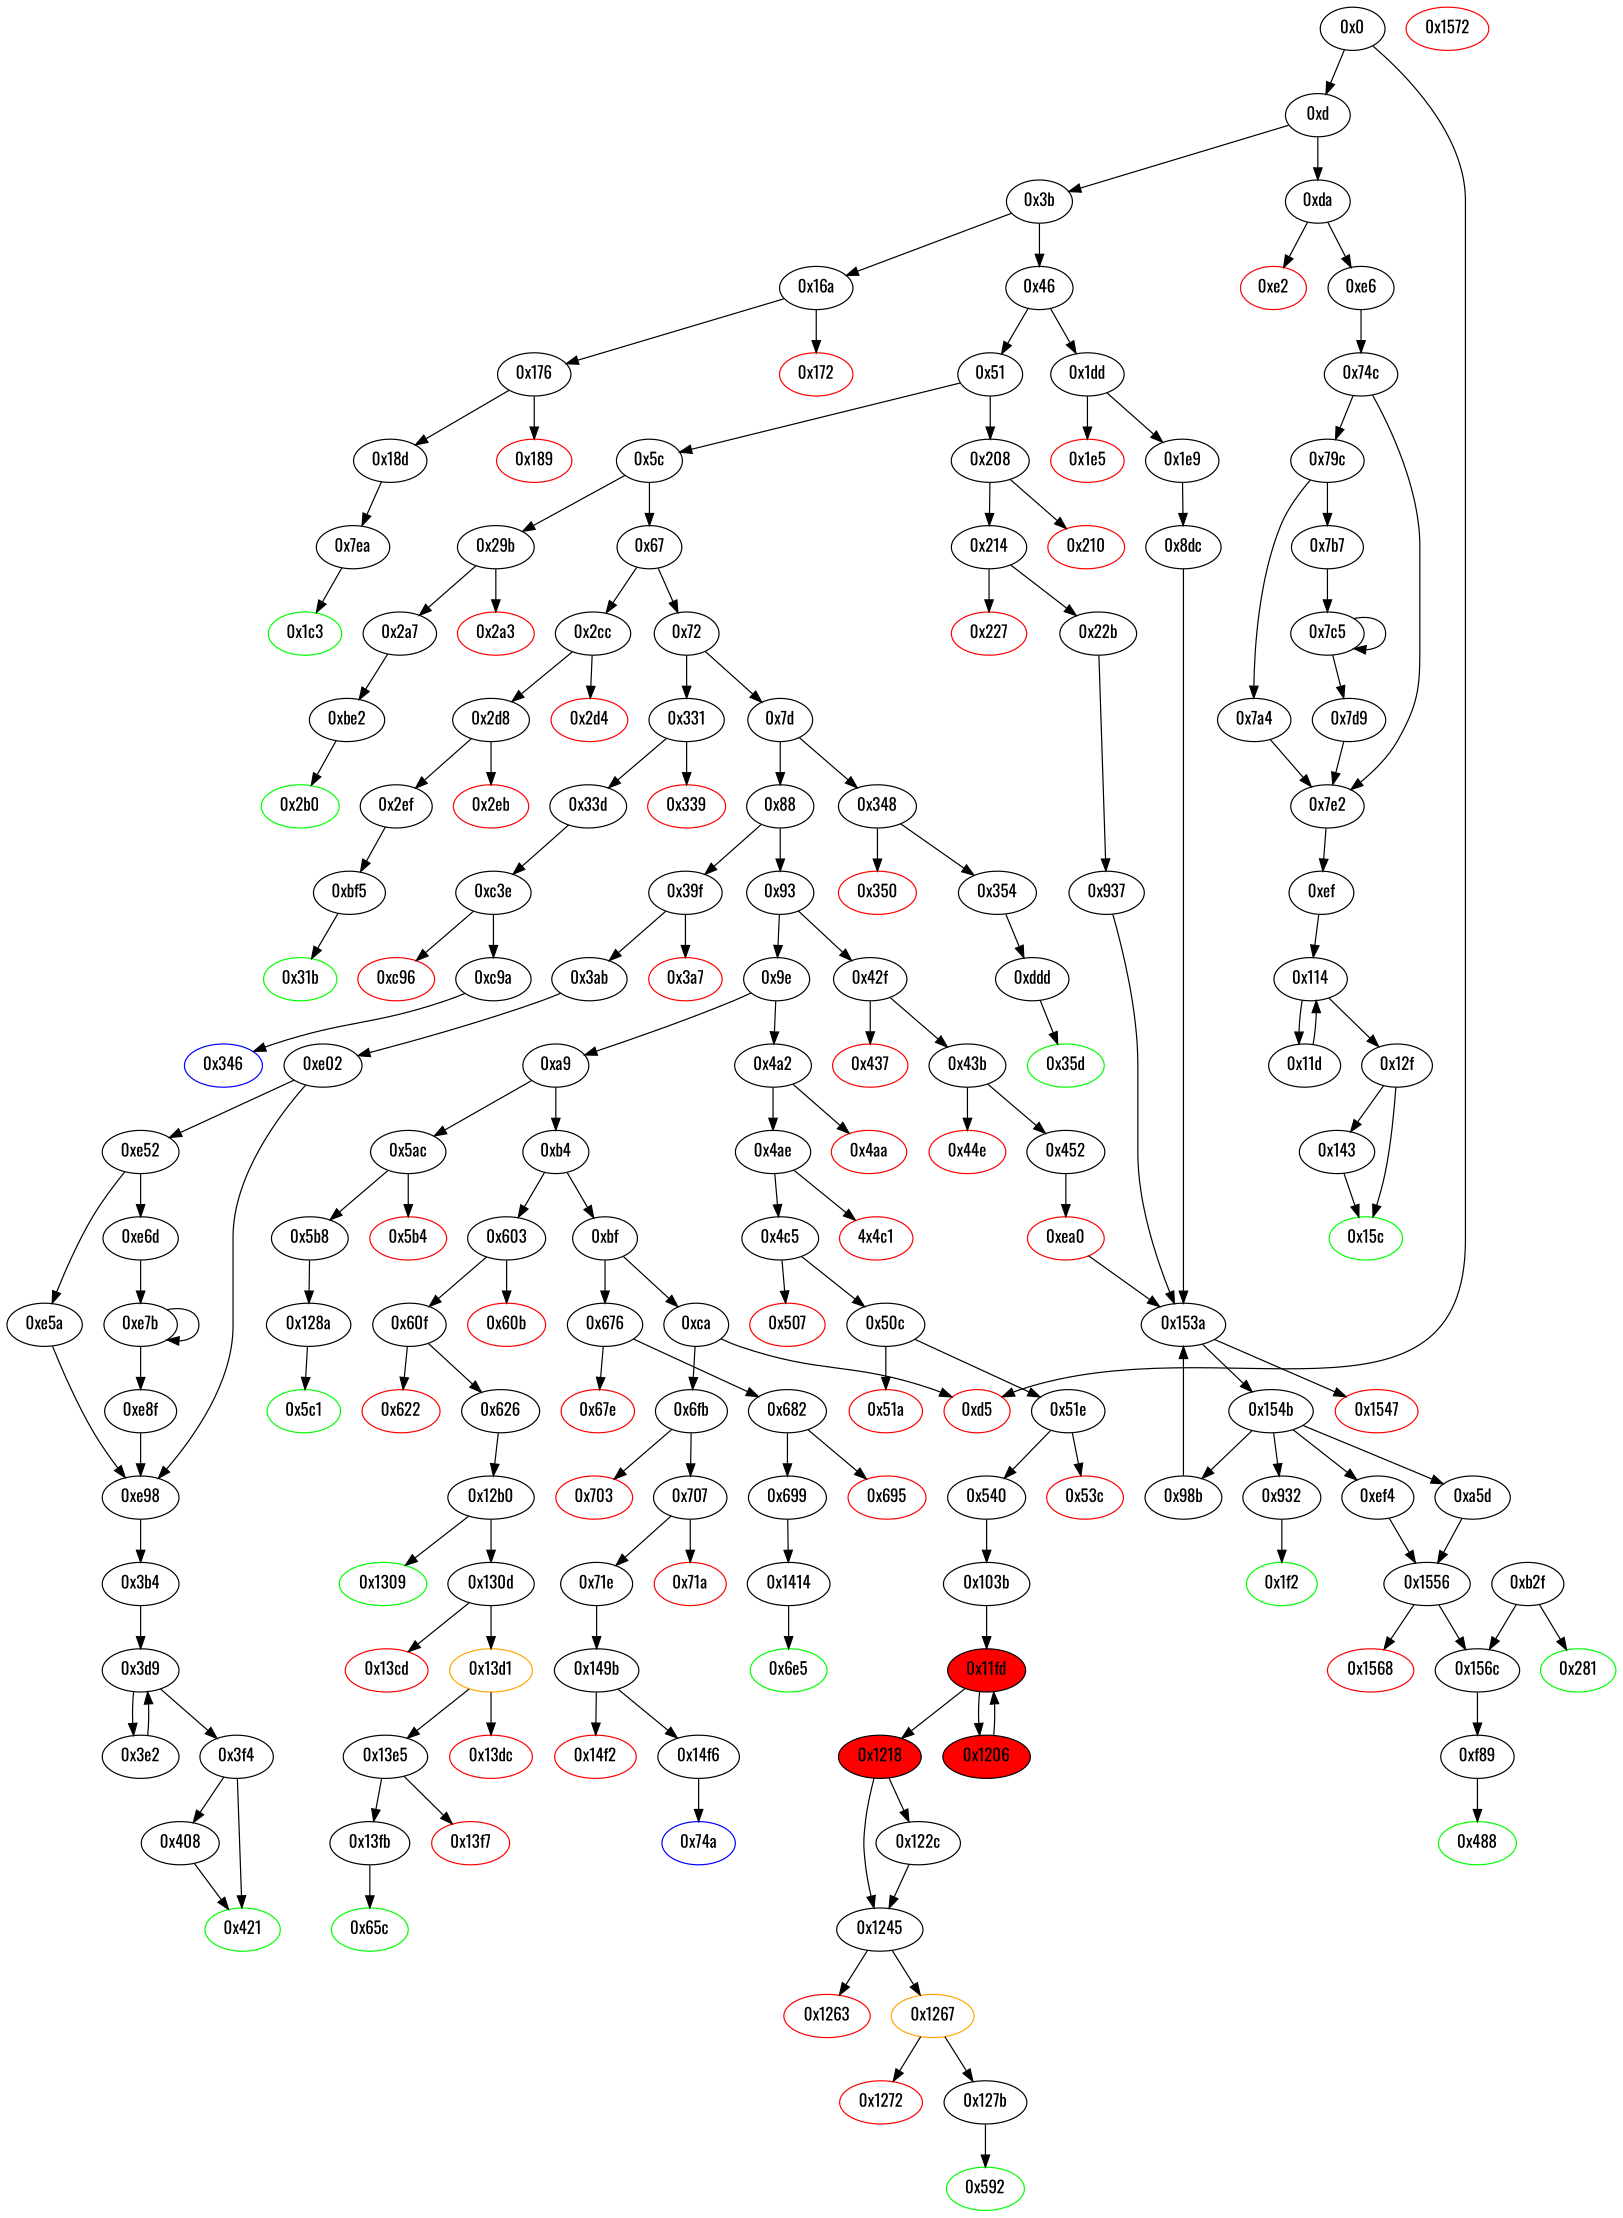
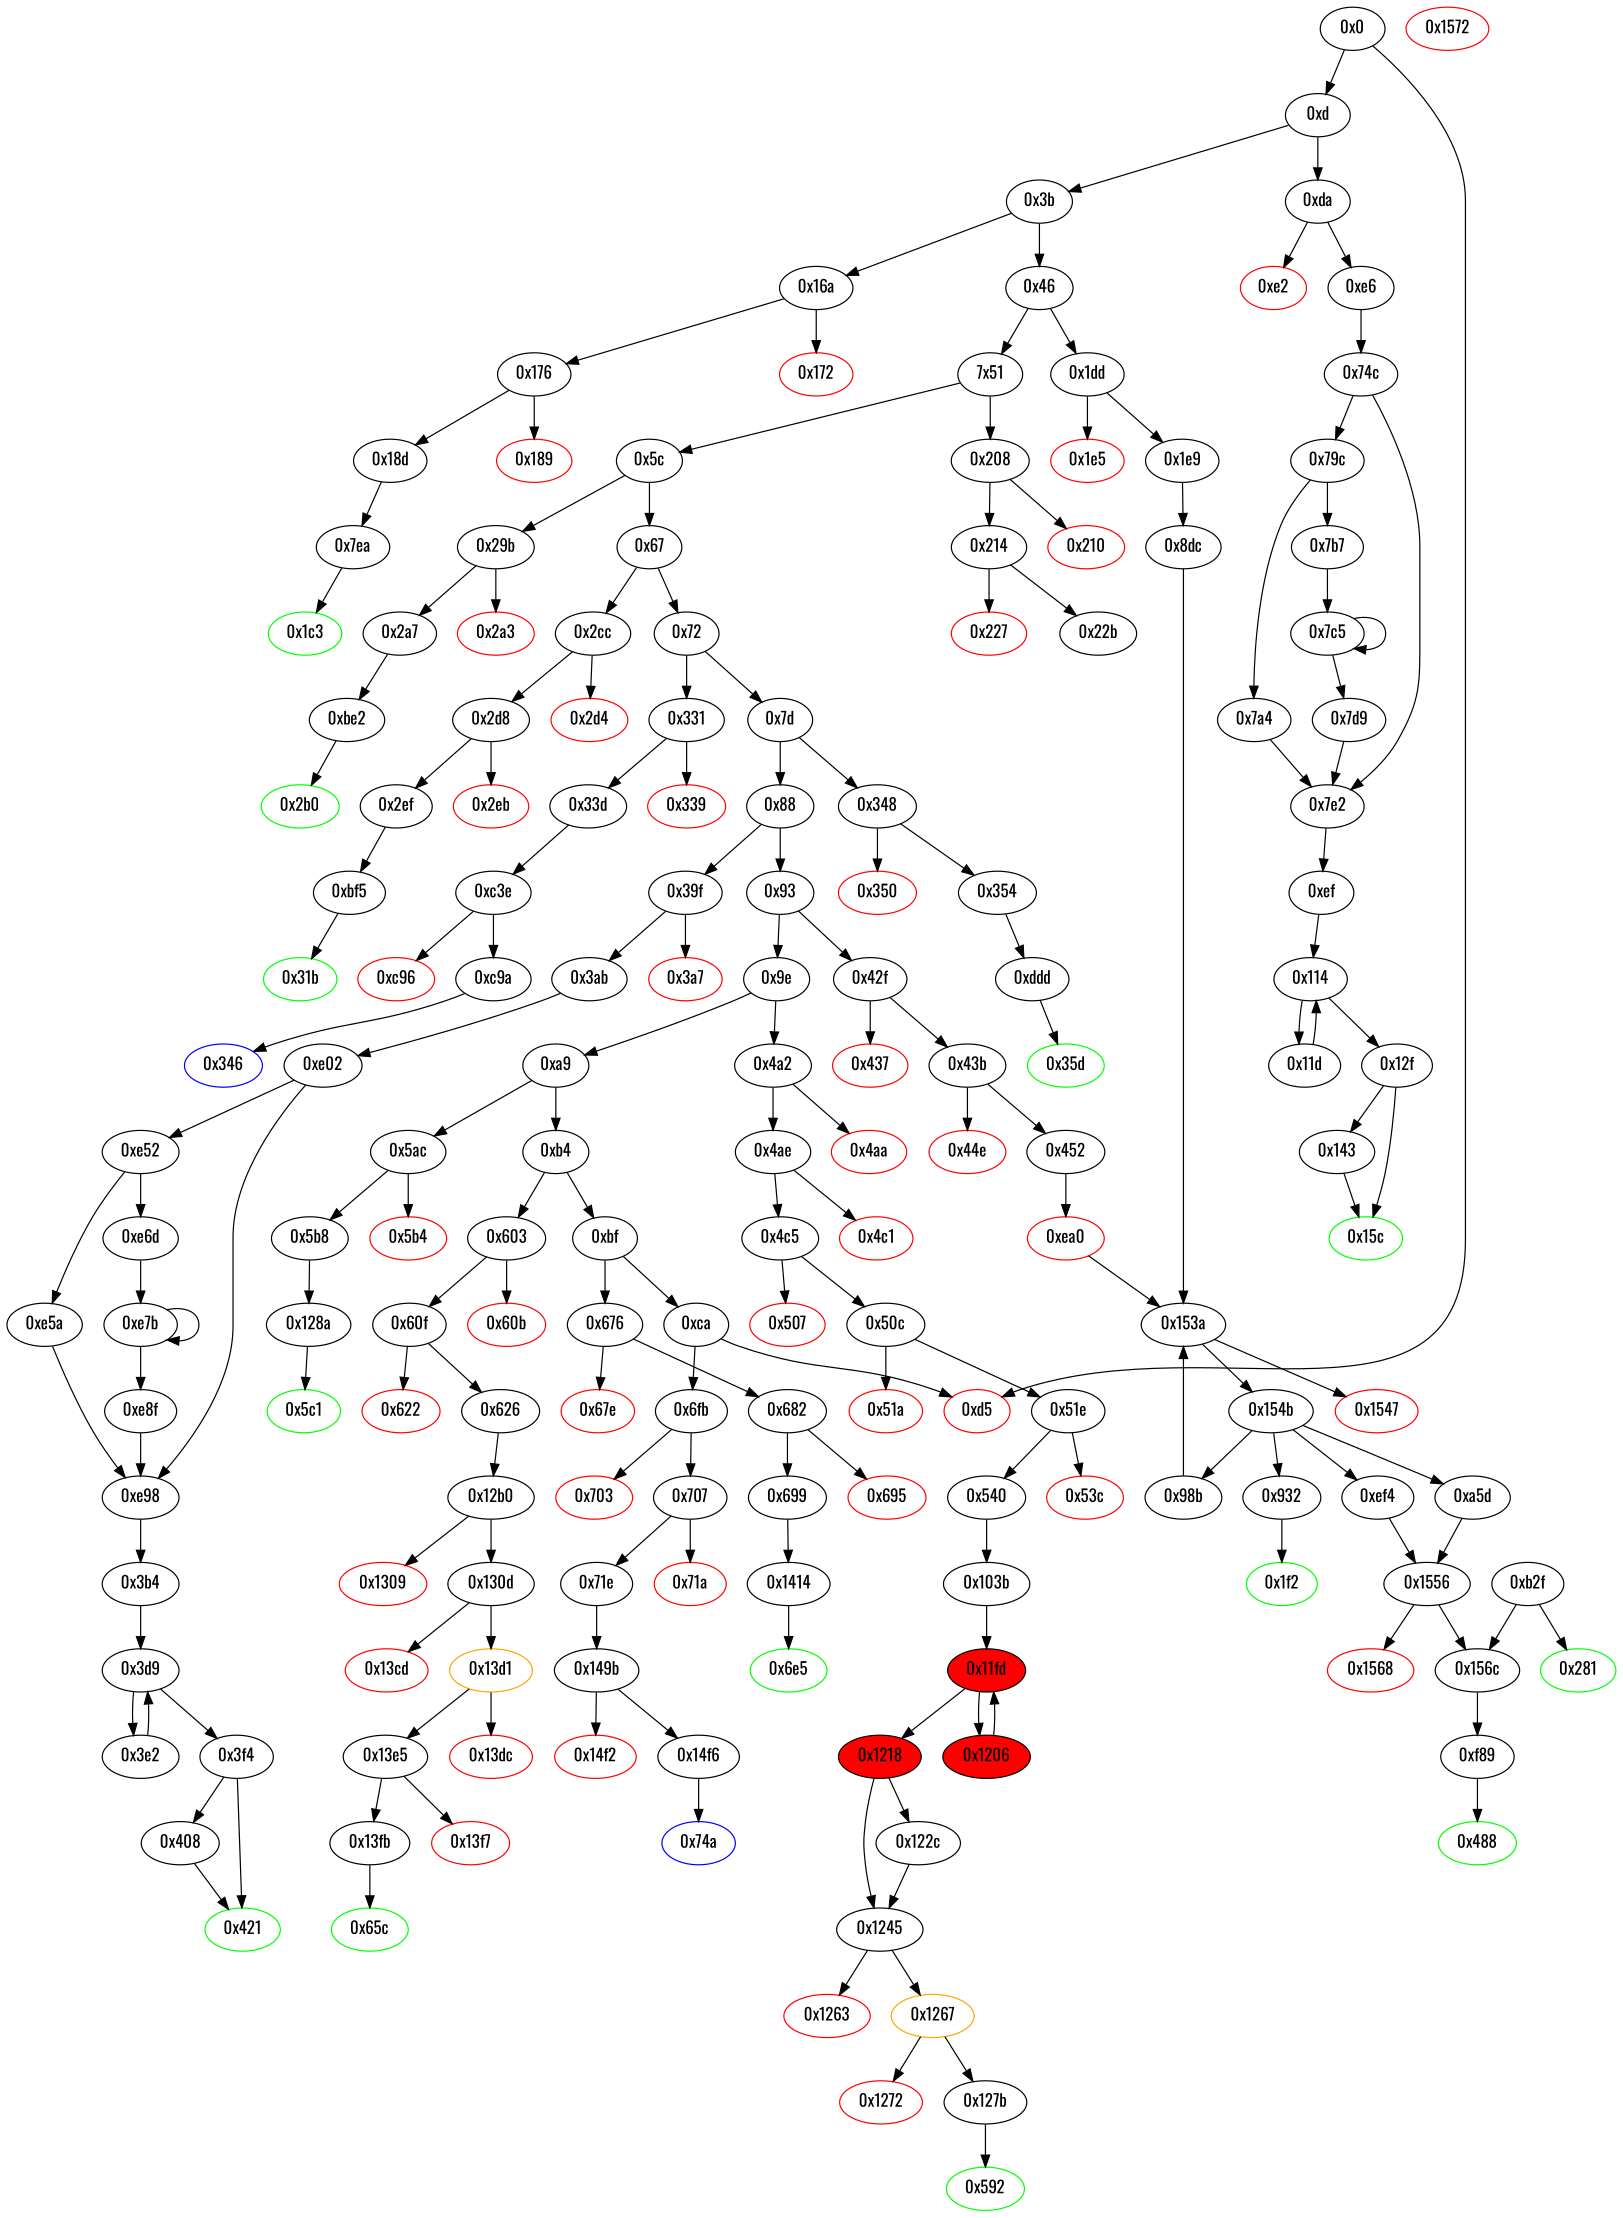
node "0x51": label "0x51" -> "7x51"
node "0x937": removed
node "4x4c1": label "4x4c1" -> "0x4c1"
node "0x1309": color green -> red
